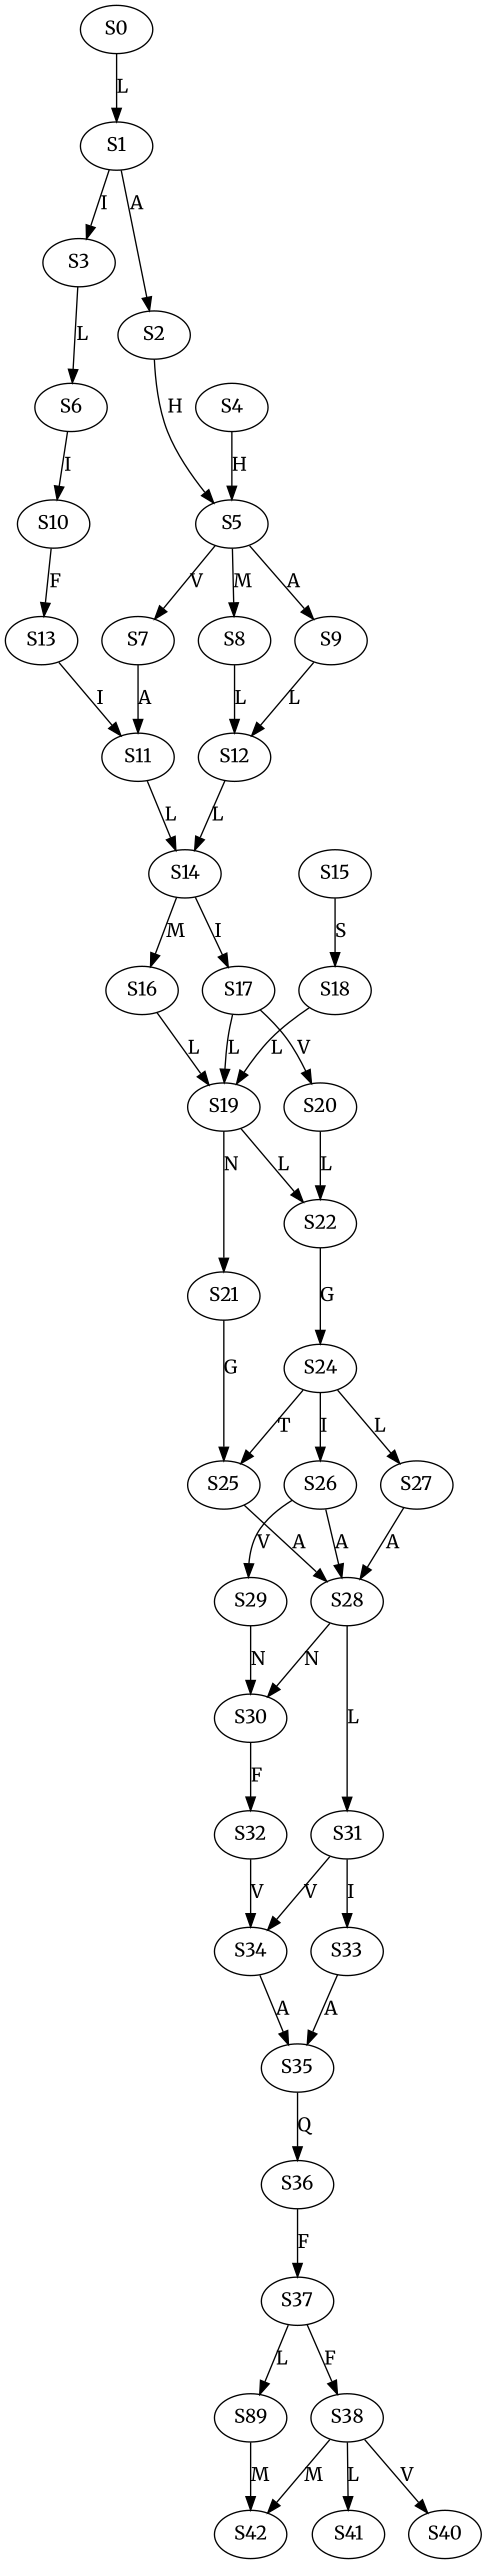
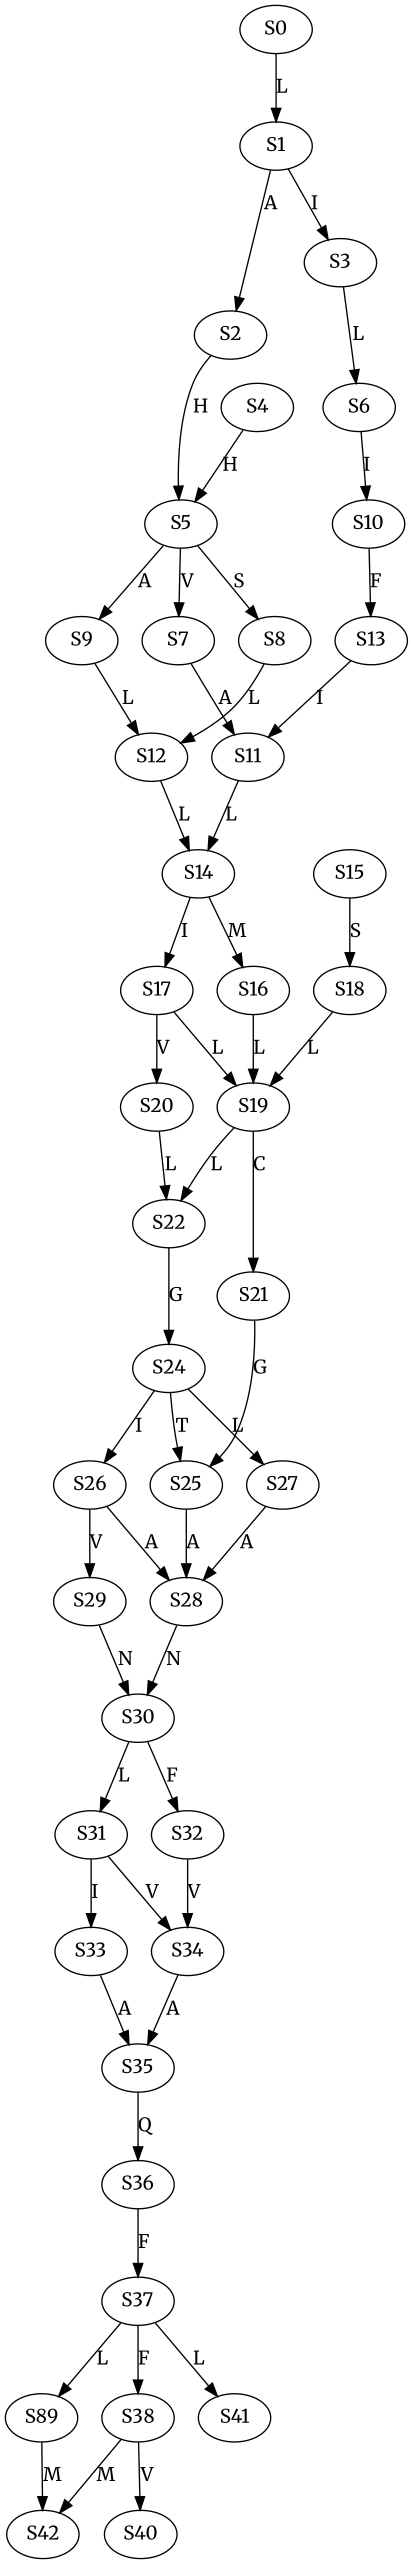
edge "S5" -> "S8": label "M" -> "S"
edge "S19" -> "S21": label "N" -> "C"
edge "S28" -> "S31": now "S30" -> "S31"
edge "S38" -> "S41": now "S37" -> "S41"
